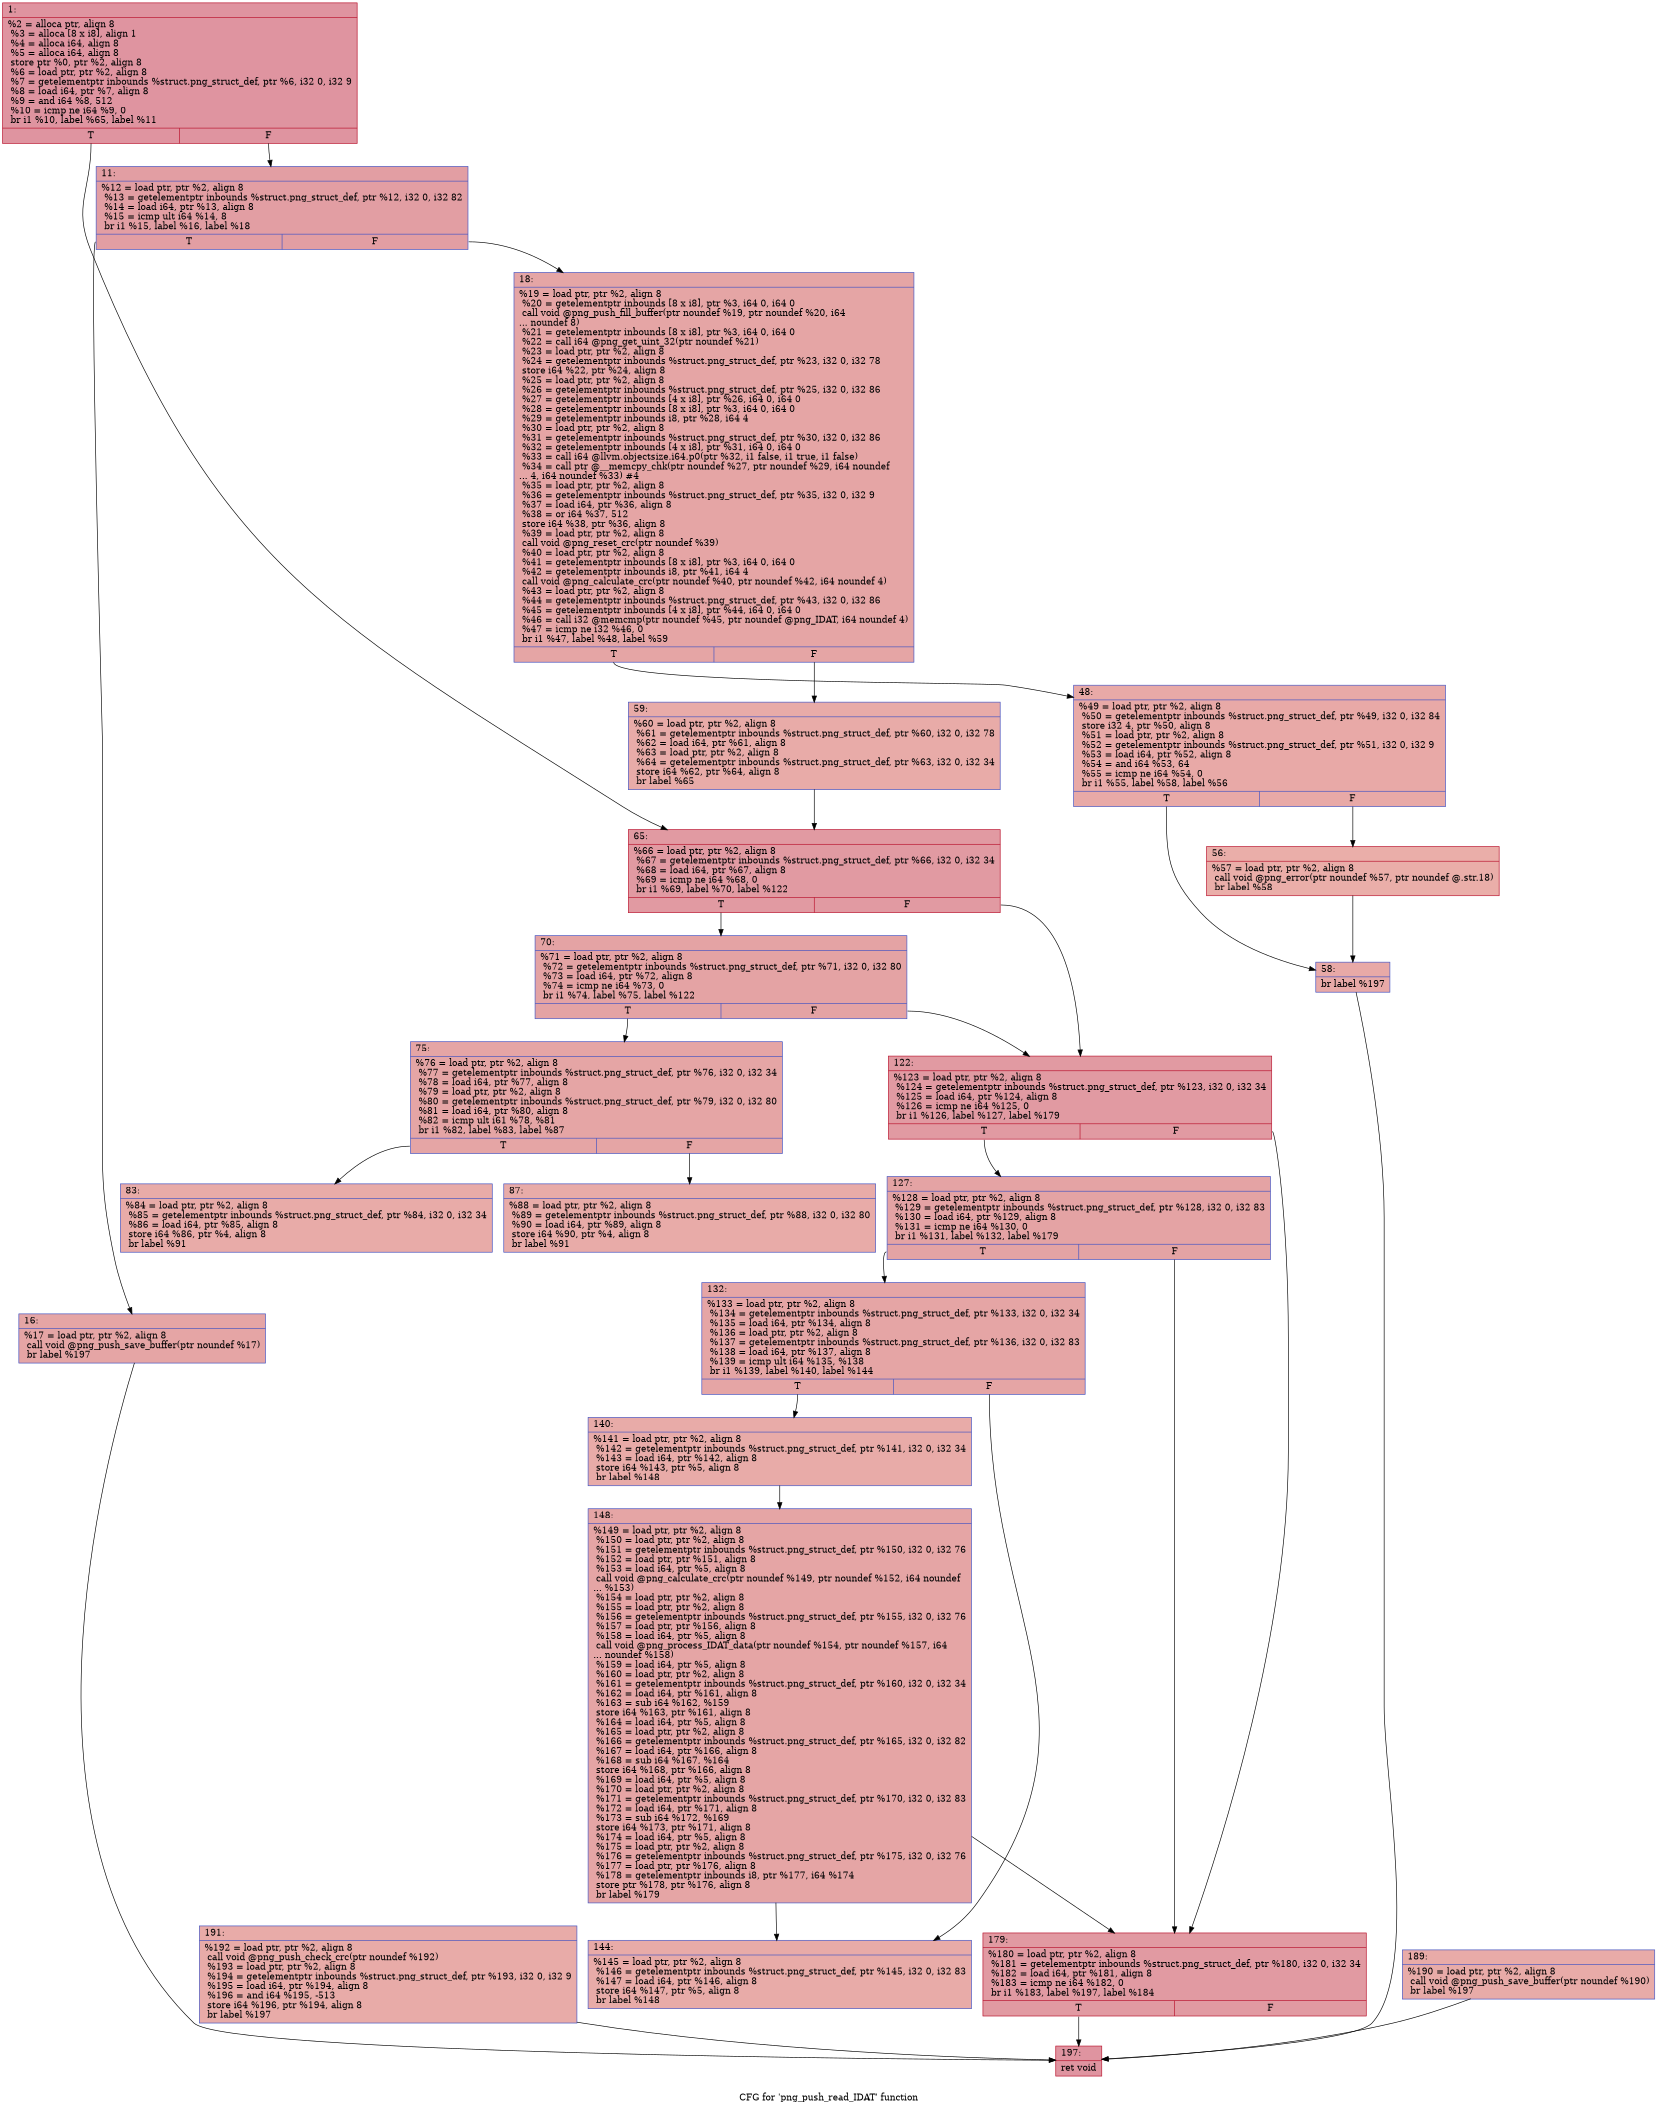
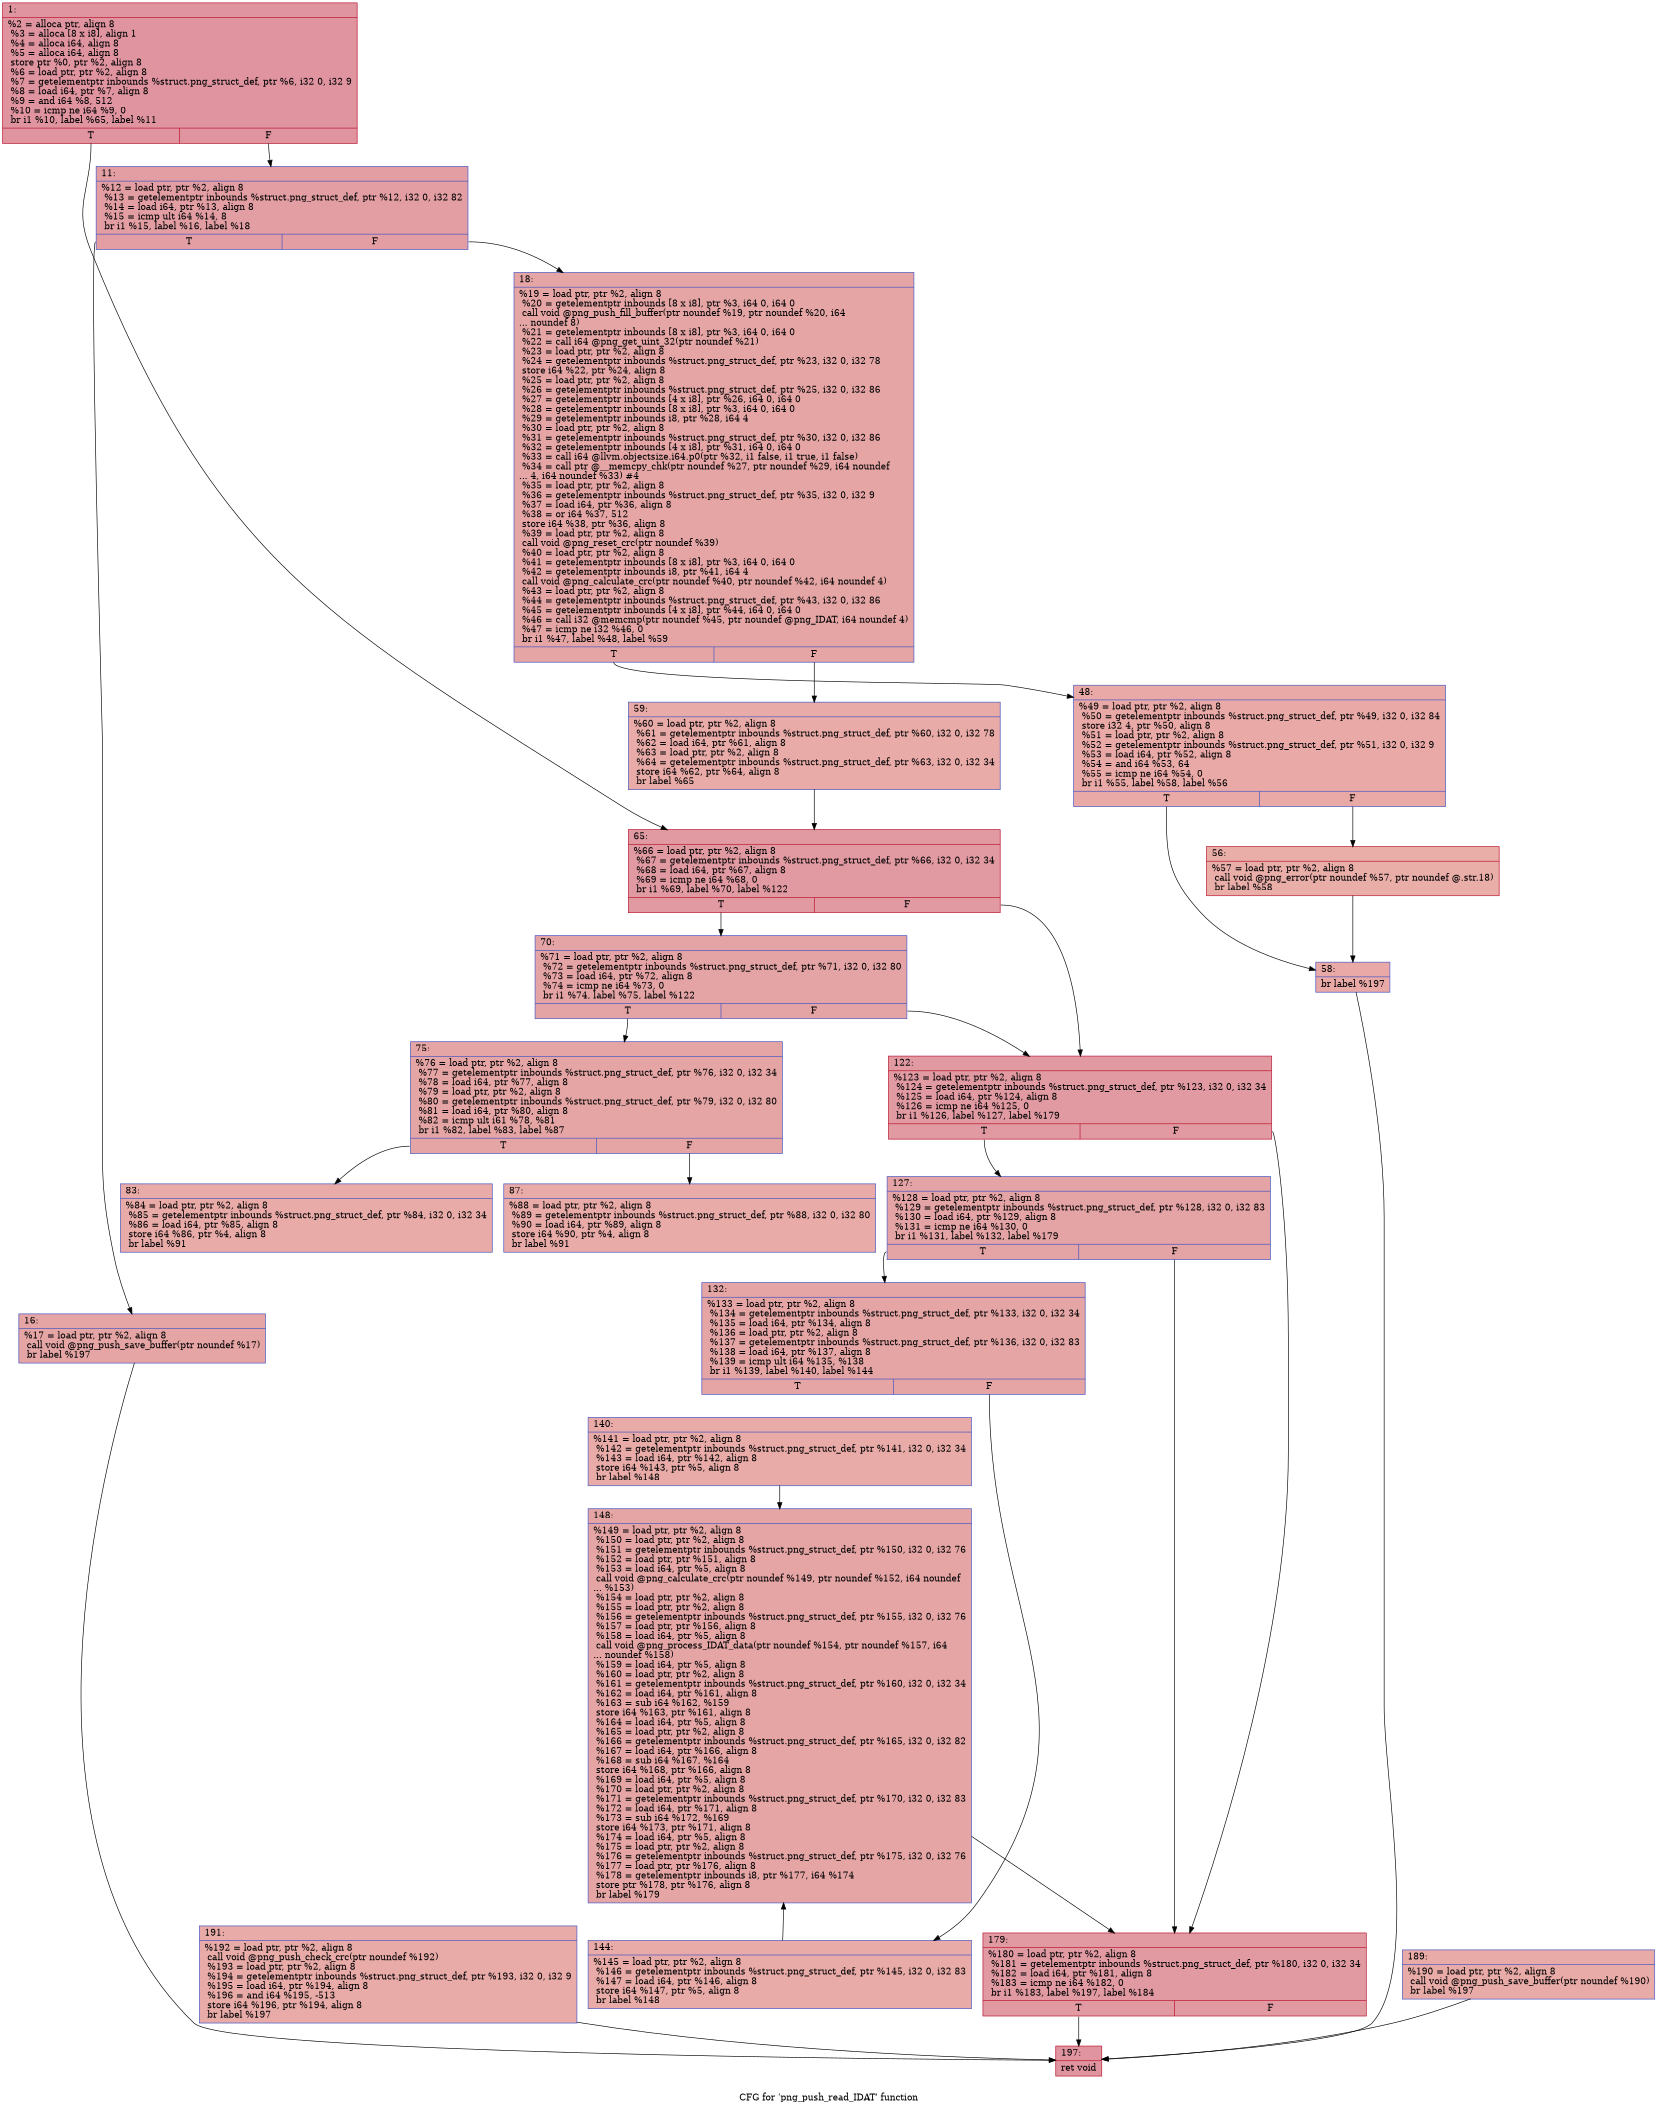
edge "132:" -> "140:": removed
edge "148:" -> "144:": reversed
